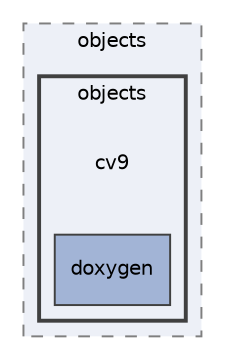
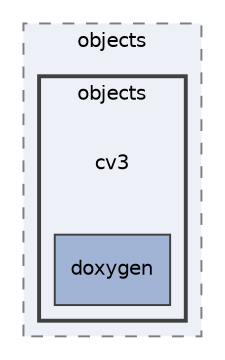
node "cv9": label "cv9" -> "cv3"
